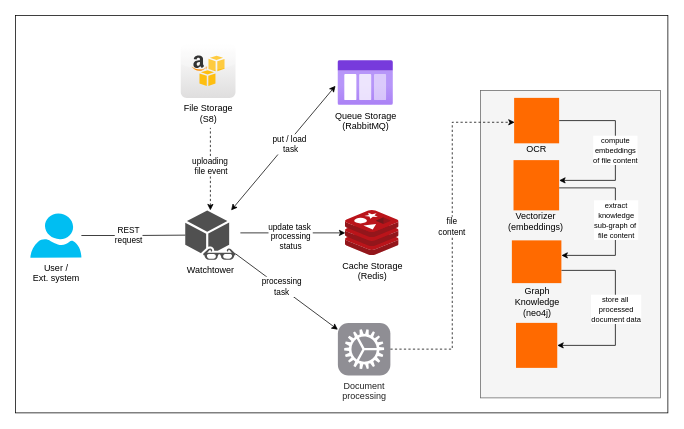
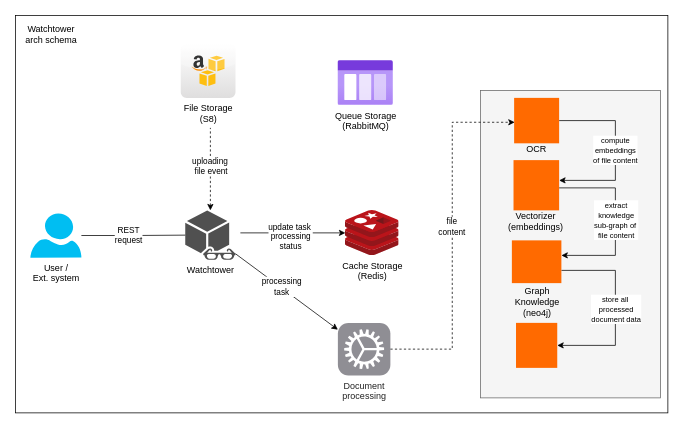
node "Watchtower arch schema": added
edge "Queue Storage (RabbitMQ)" -- "Watchtower": removed, label "put / load task"
